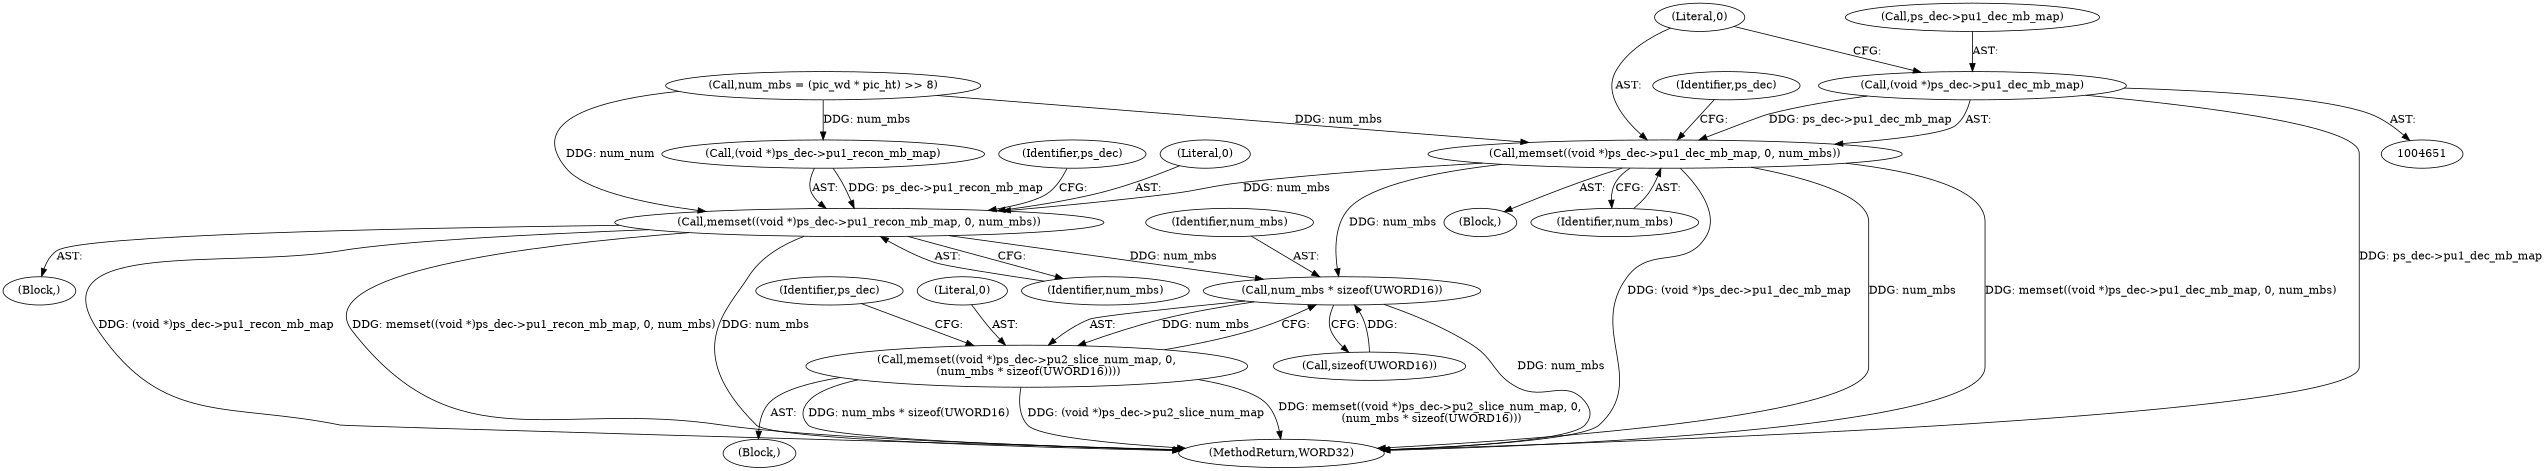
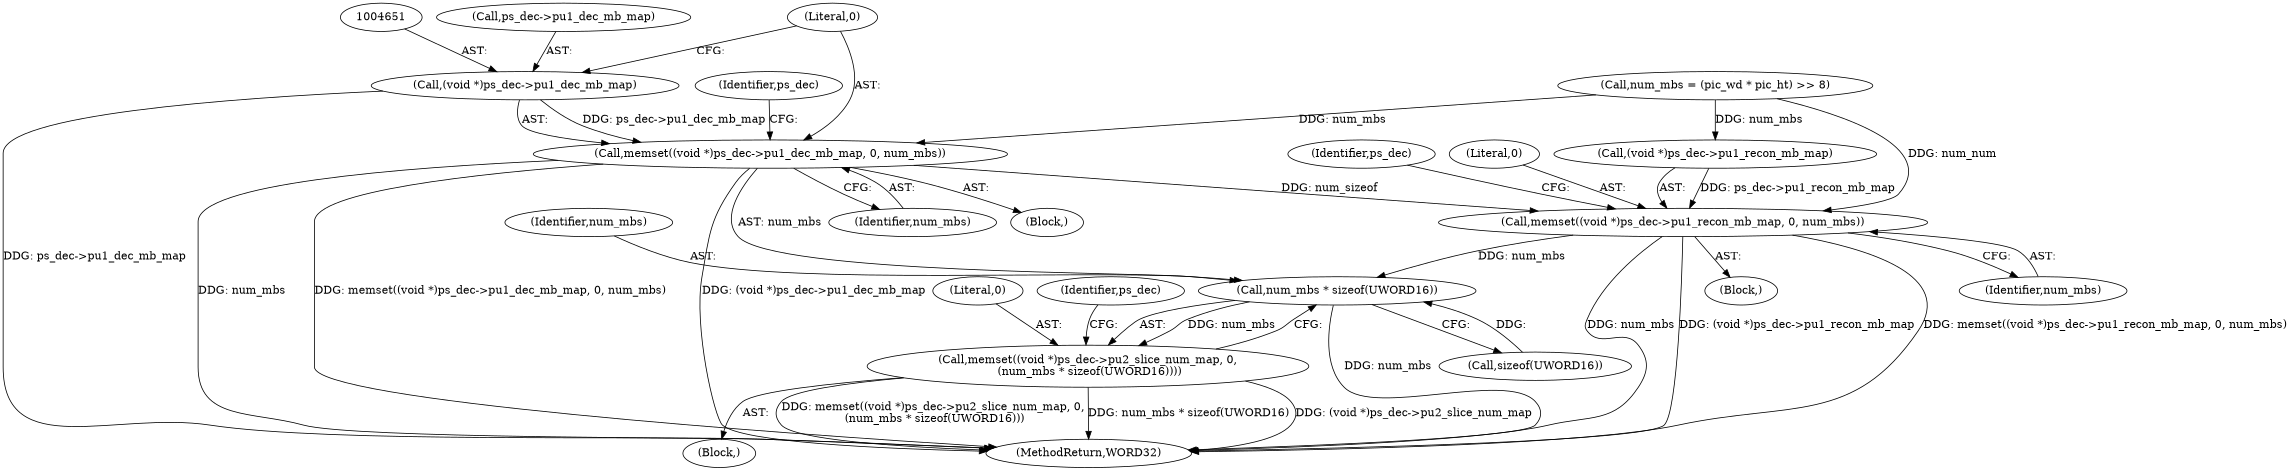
edge "(Call,(void *)ps_dec->pu1_dec_mb_map)" -> "1004651": reversed
edge "(Call,memset((void *)ps_dec->pu1_dec_mb_map, 0, num_mbs))" -> "(Call,memset((void *)ps_dec->pu1_recon_mb_map, 0, num_mbs))": label "DDG: num_mbs" -> "DDG: num_sizeof"
edge "(Call,memset((void *)ps_dec->pu1_dec_mb_map, 0, num_mbs))" -> "(Call,num_mbs * sizeof(UWORD16))": label "DDG: num_mbs" -> "AST: num_mbs"
